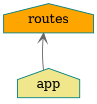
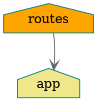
edge "app" -> "routes": reversed
